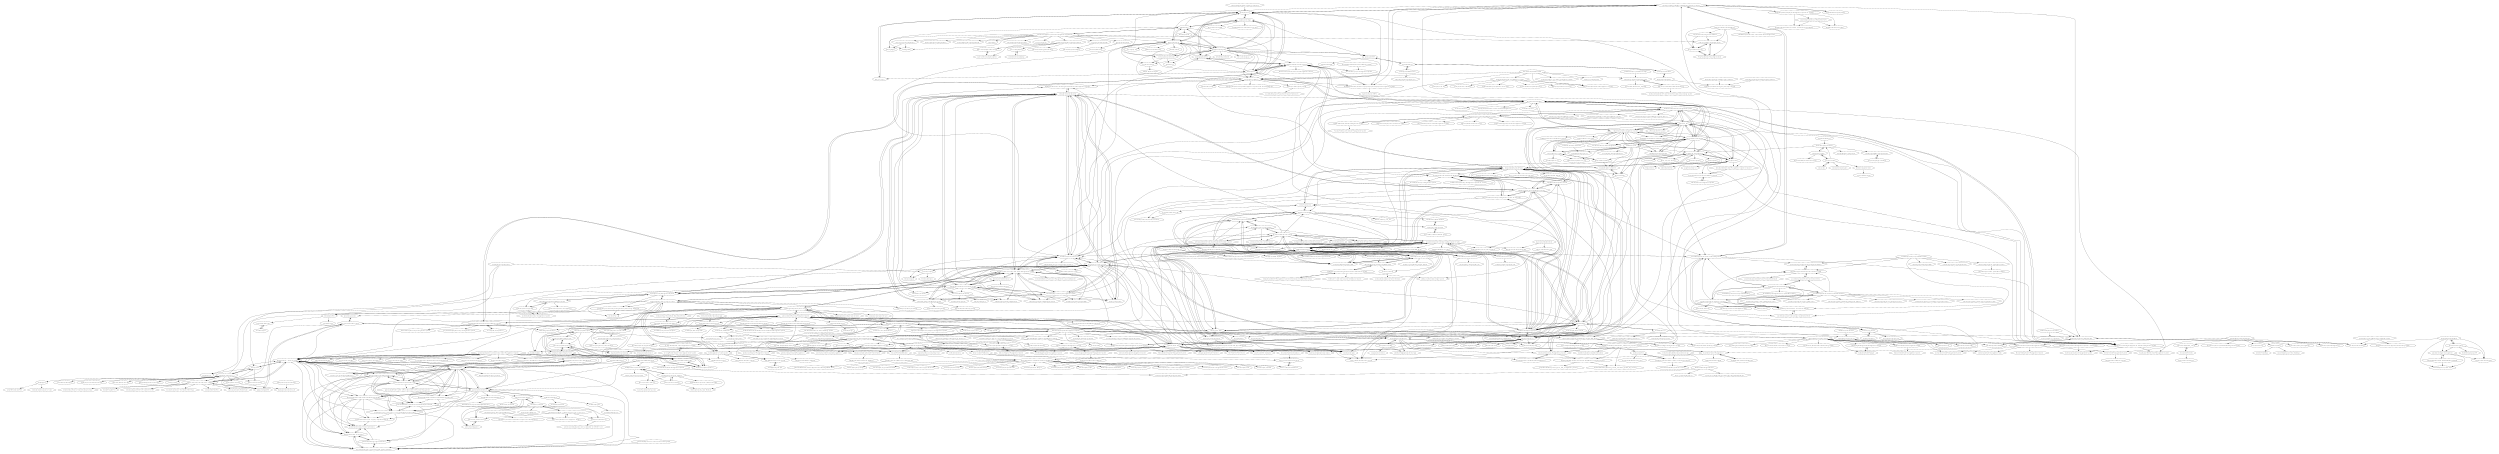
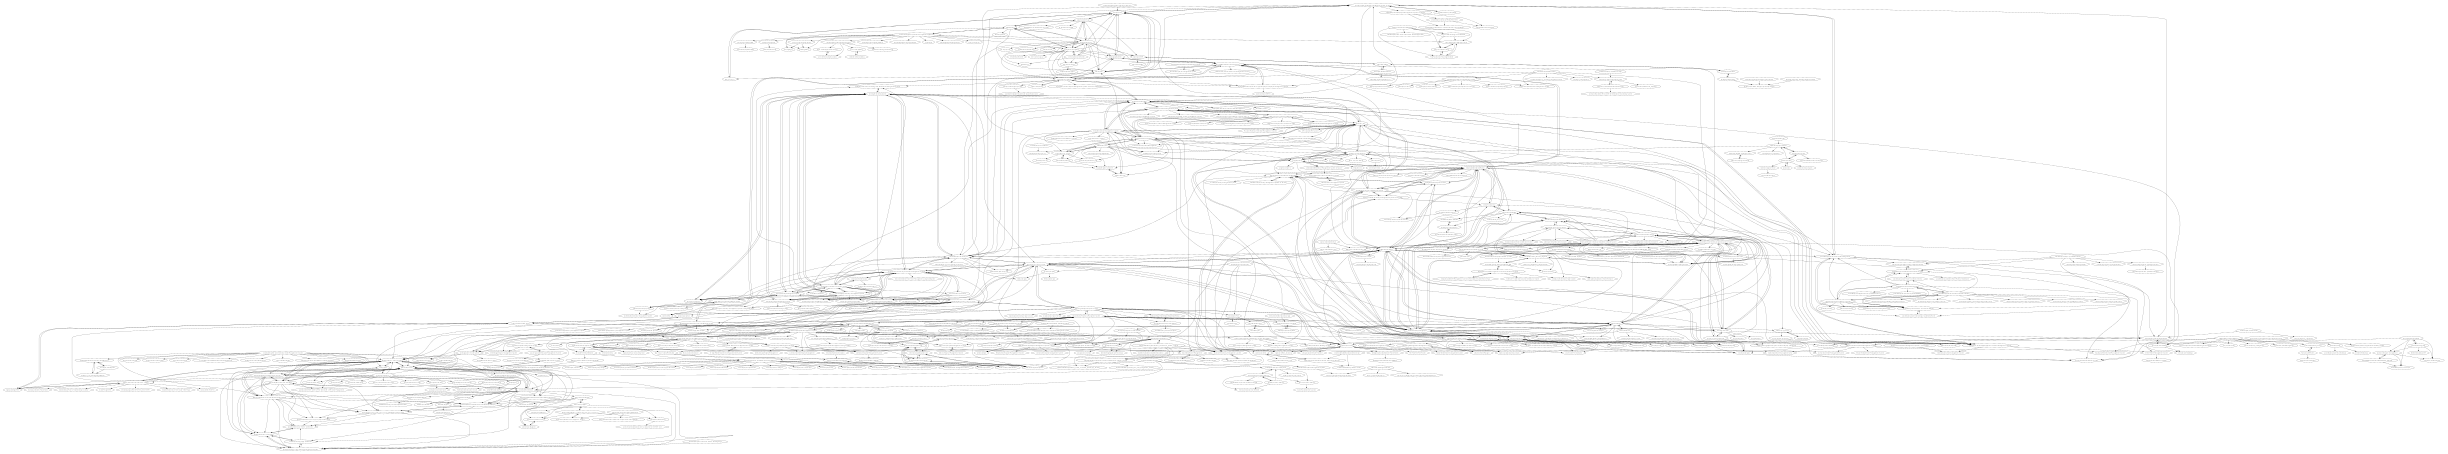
node "rinvex/laravel-bookings": added
